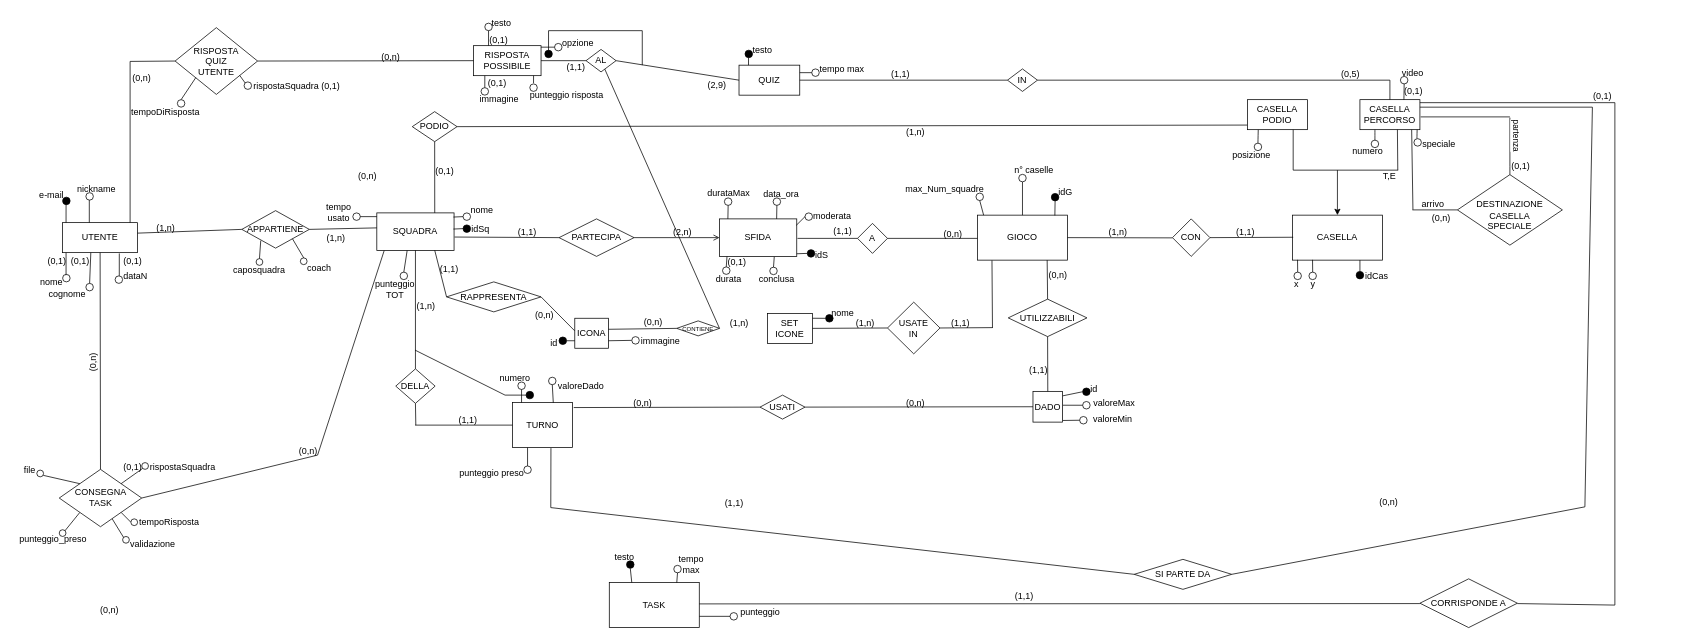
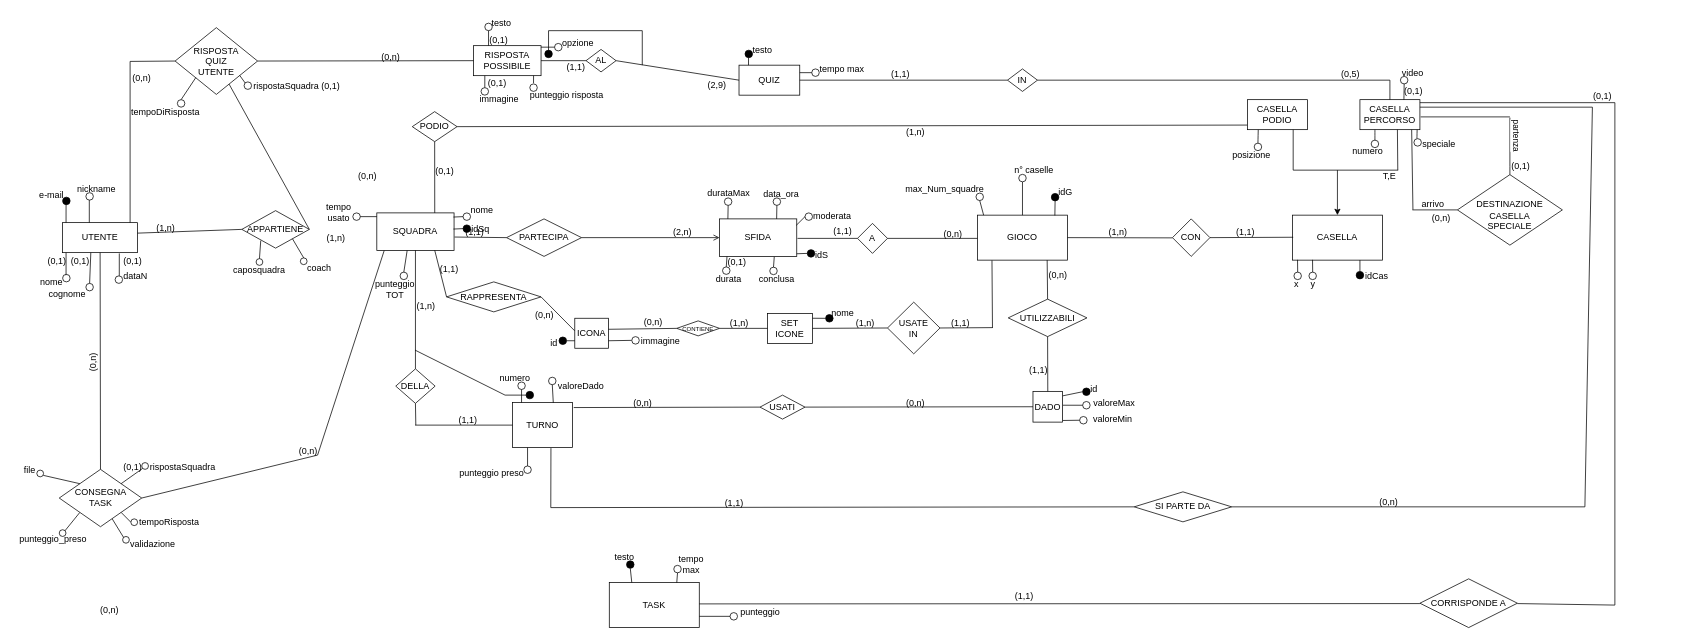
edge "AL" -- "CONTIENE": now "SET ICONE" -- "CONTIENE"
edge "APPARTIENE" -- "SQUADRA": now "APPARTIENE" -- "RISPOSTA QUIZ UTENTE"
node "PARTECIPA": moved (597, 237) -> (544, 237)
node "SI PARTE DA": moved (1183, 574) -> (1183, 507)
